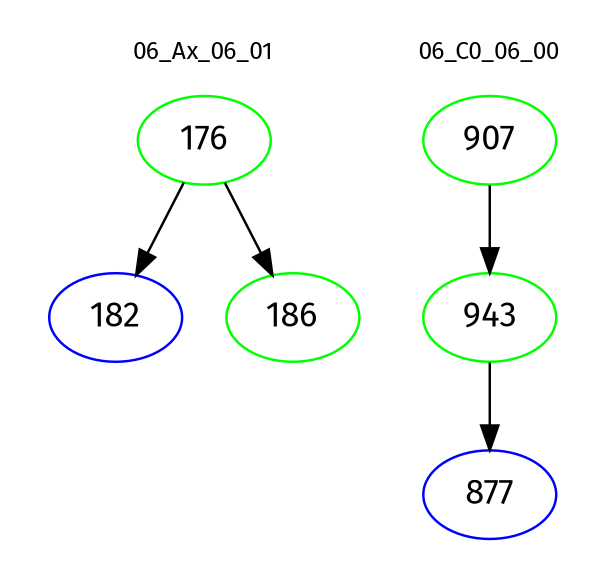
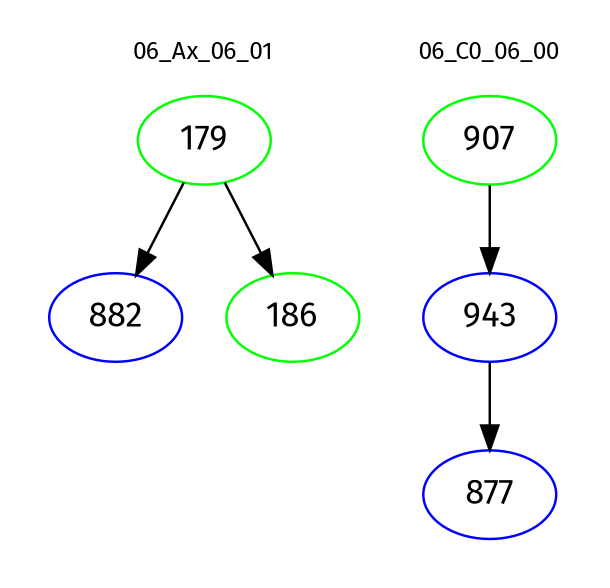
node "176": label "176" -> "179"
node "182": label "182" -> "882"
node "943": color green -> blue
